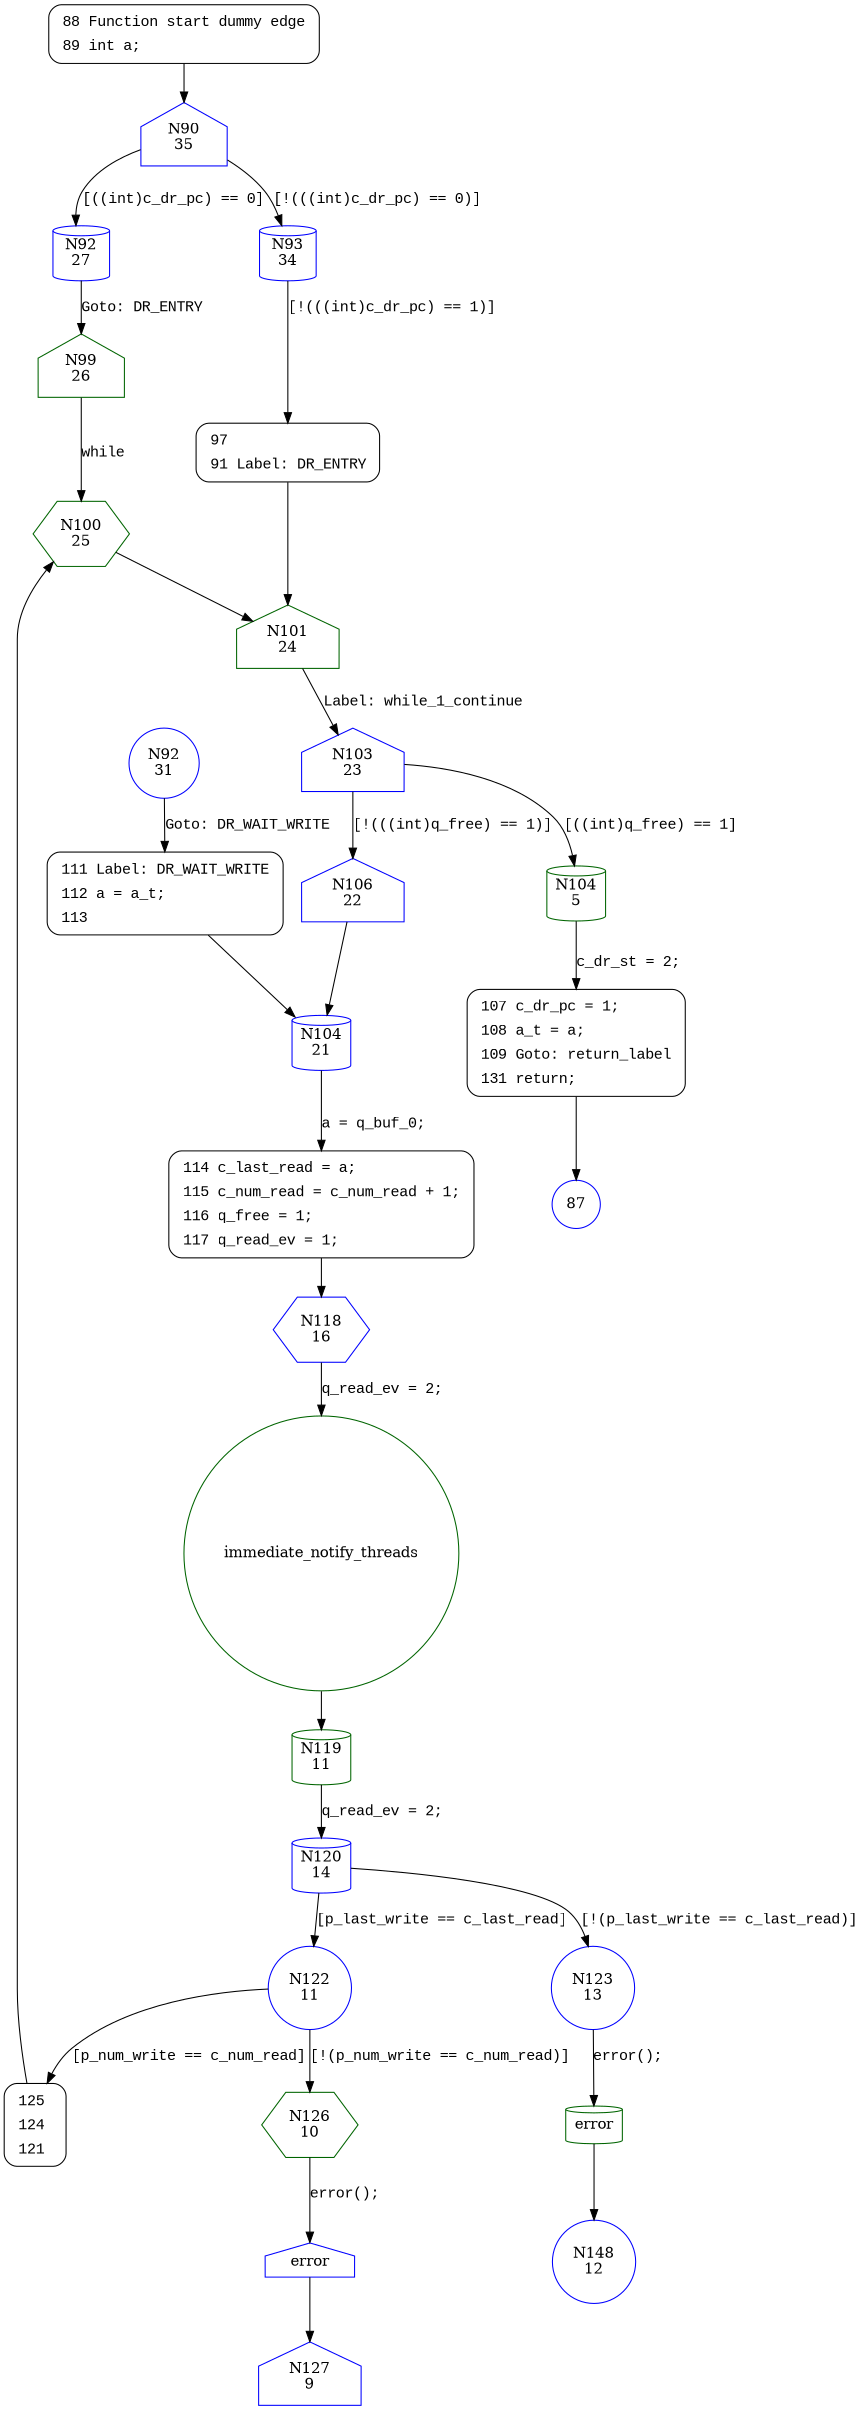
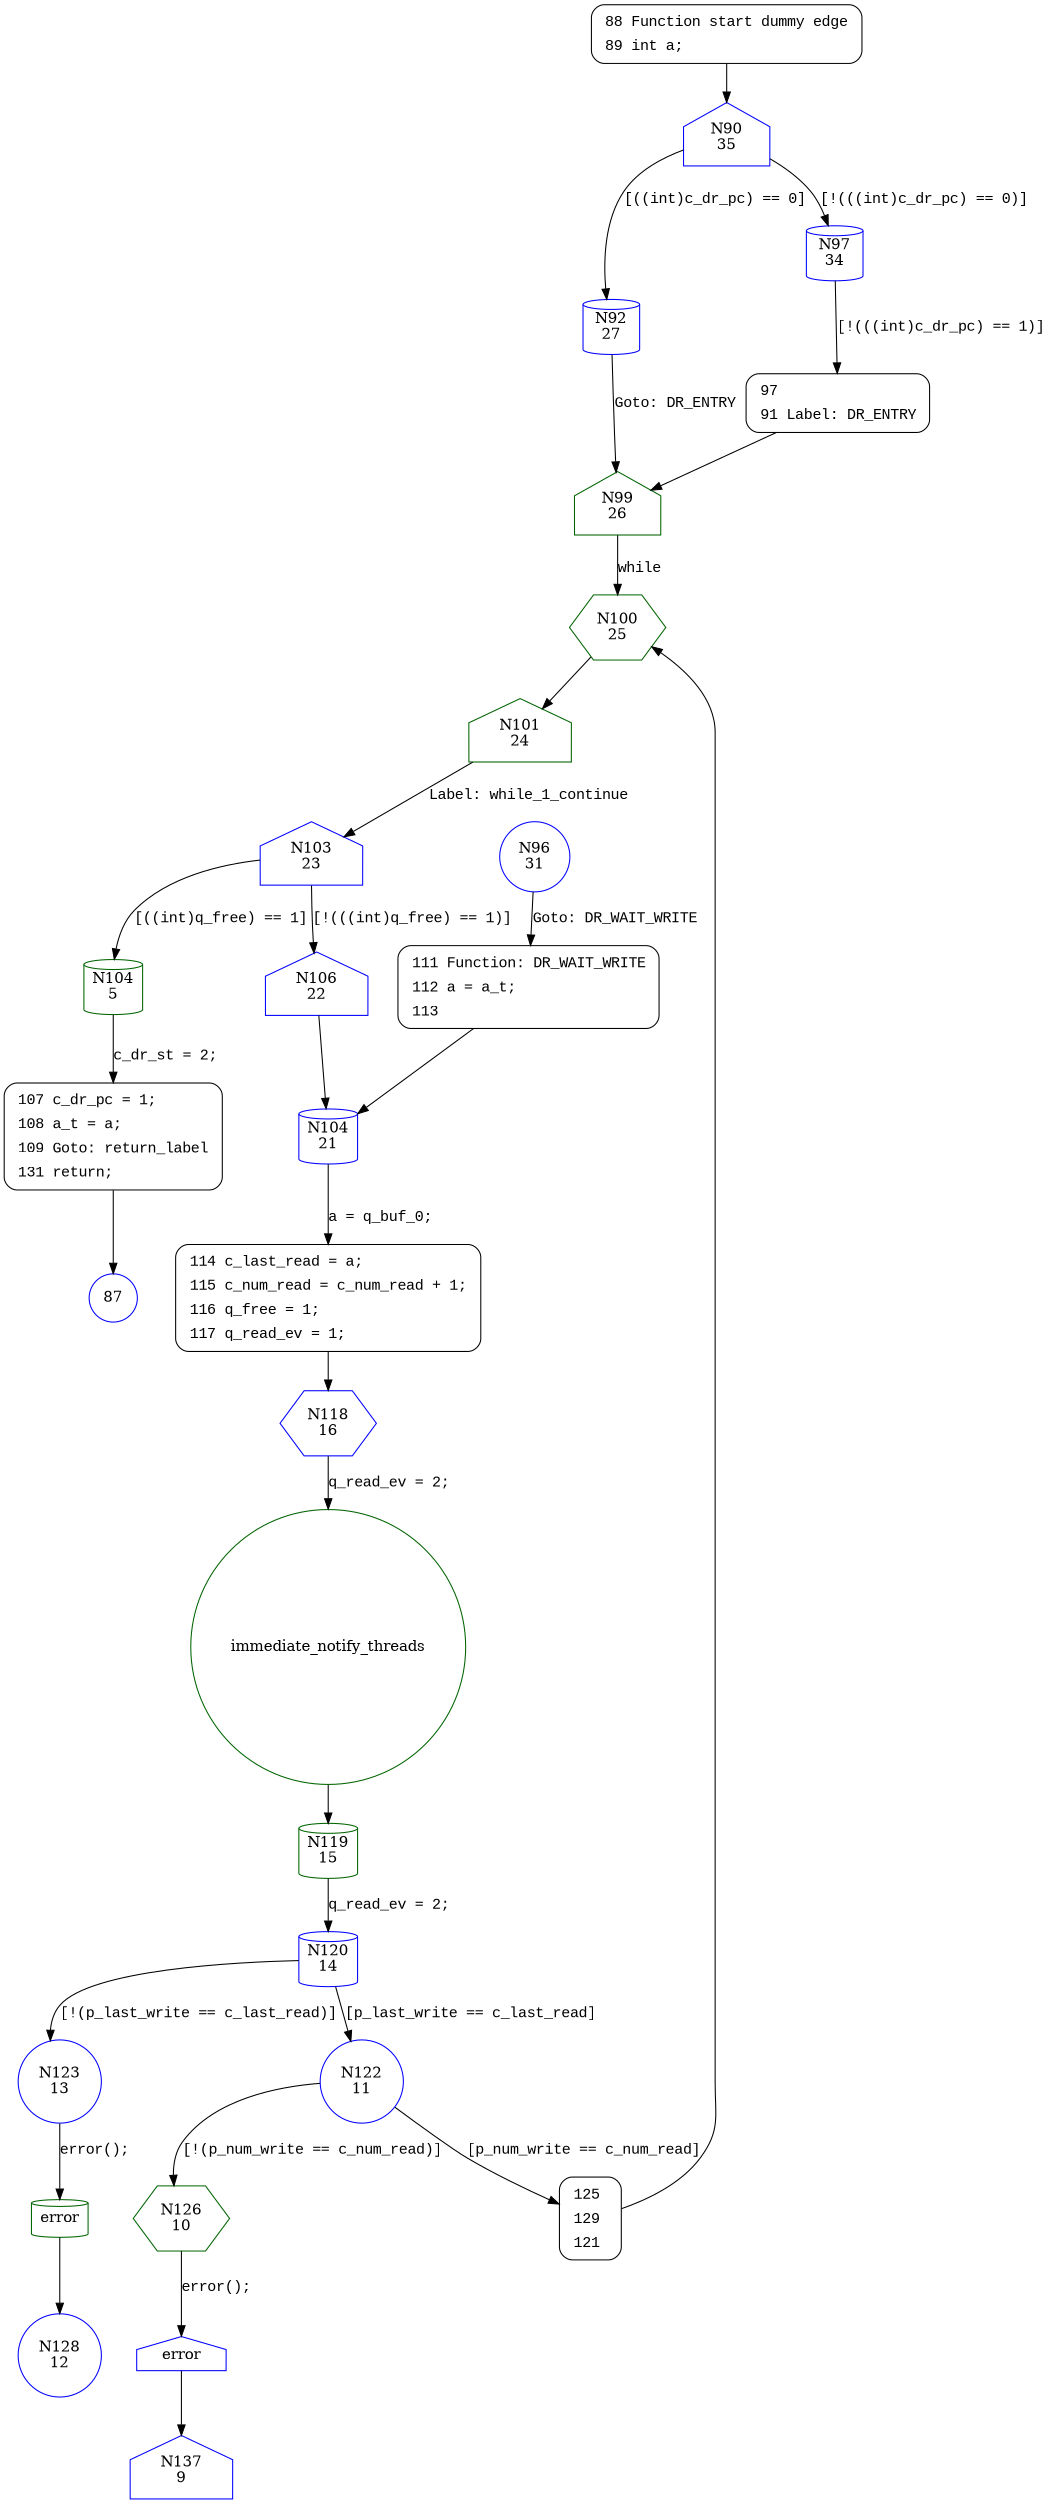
node "N93 34": label "N93 34" -> "N97 34"
edge "97" -> "N101 24": now "97" -> "N99 26"
node "N92 31": label "N92 31" -> "N96 31"
node "111": text "Label: DR_WAIT_WRITE" -> "Function: DR_WAIT_WRITE"
node "N119 11": label "N119 11" -> "N119 15"
node "125": text "124" -> "129"
node "N148 12": label "N148 12" -> "N128 12"
node "N127 9": label "N127 9" -> "N137 9"
